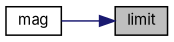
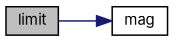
edge "mag" -> "limit": reversed
